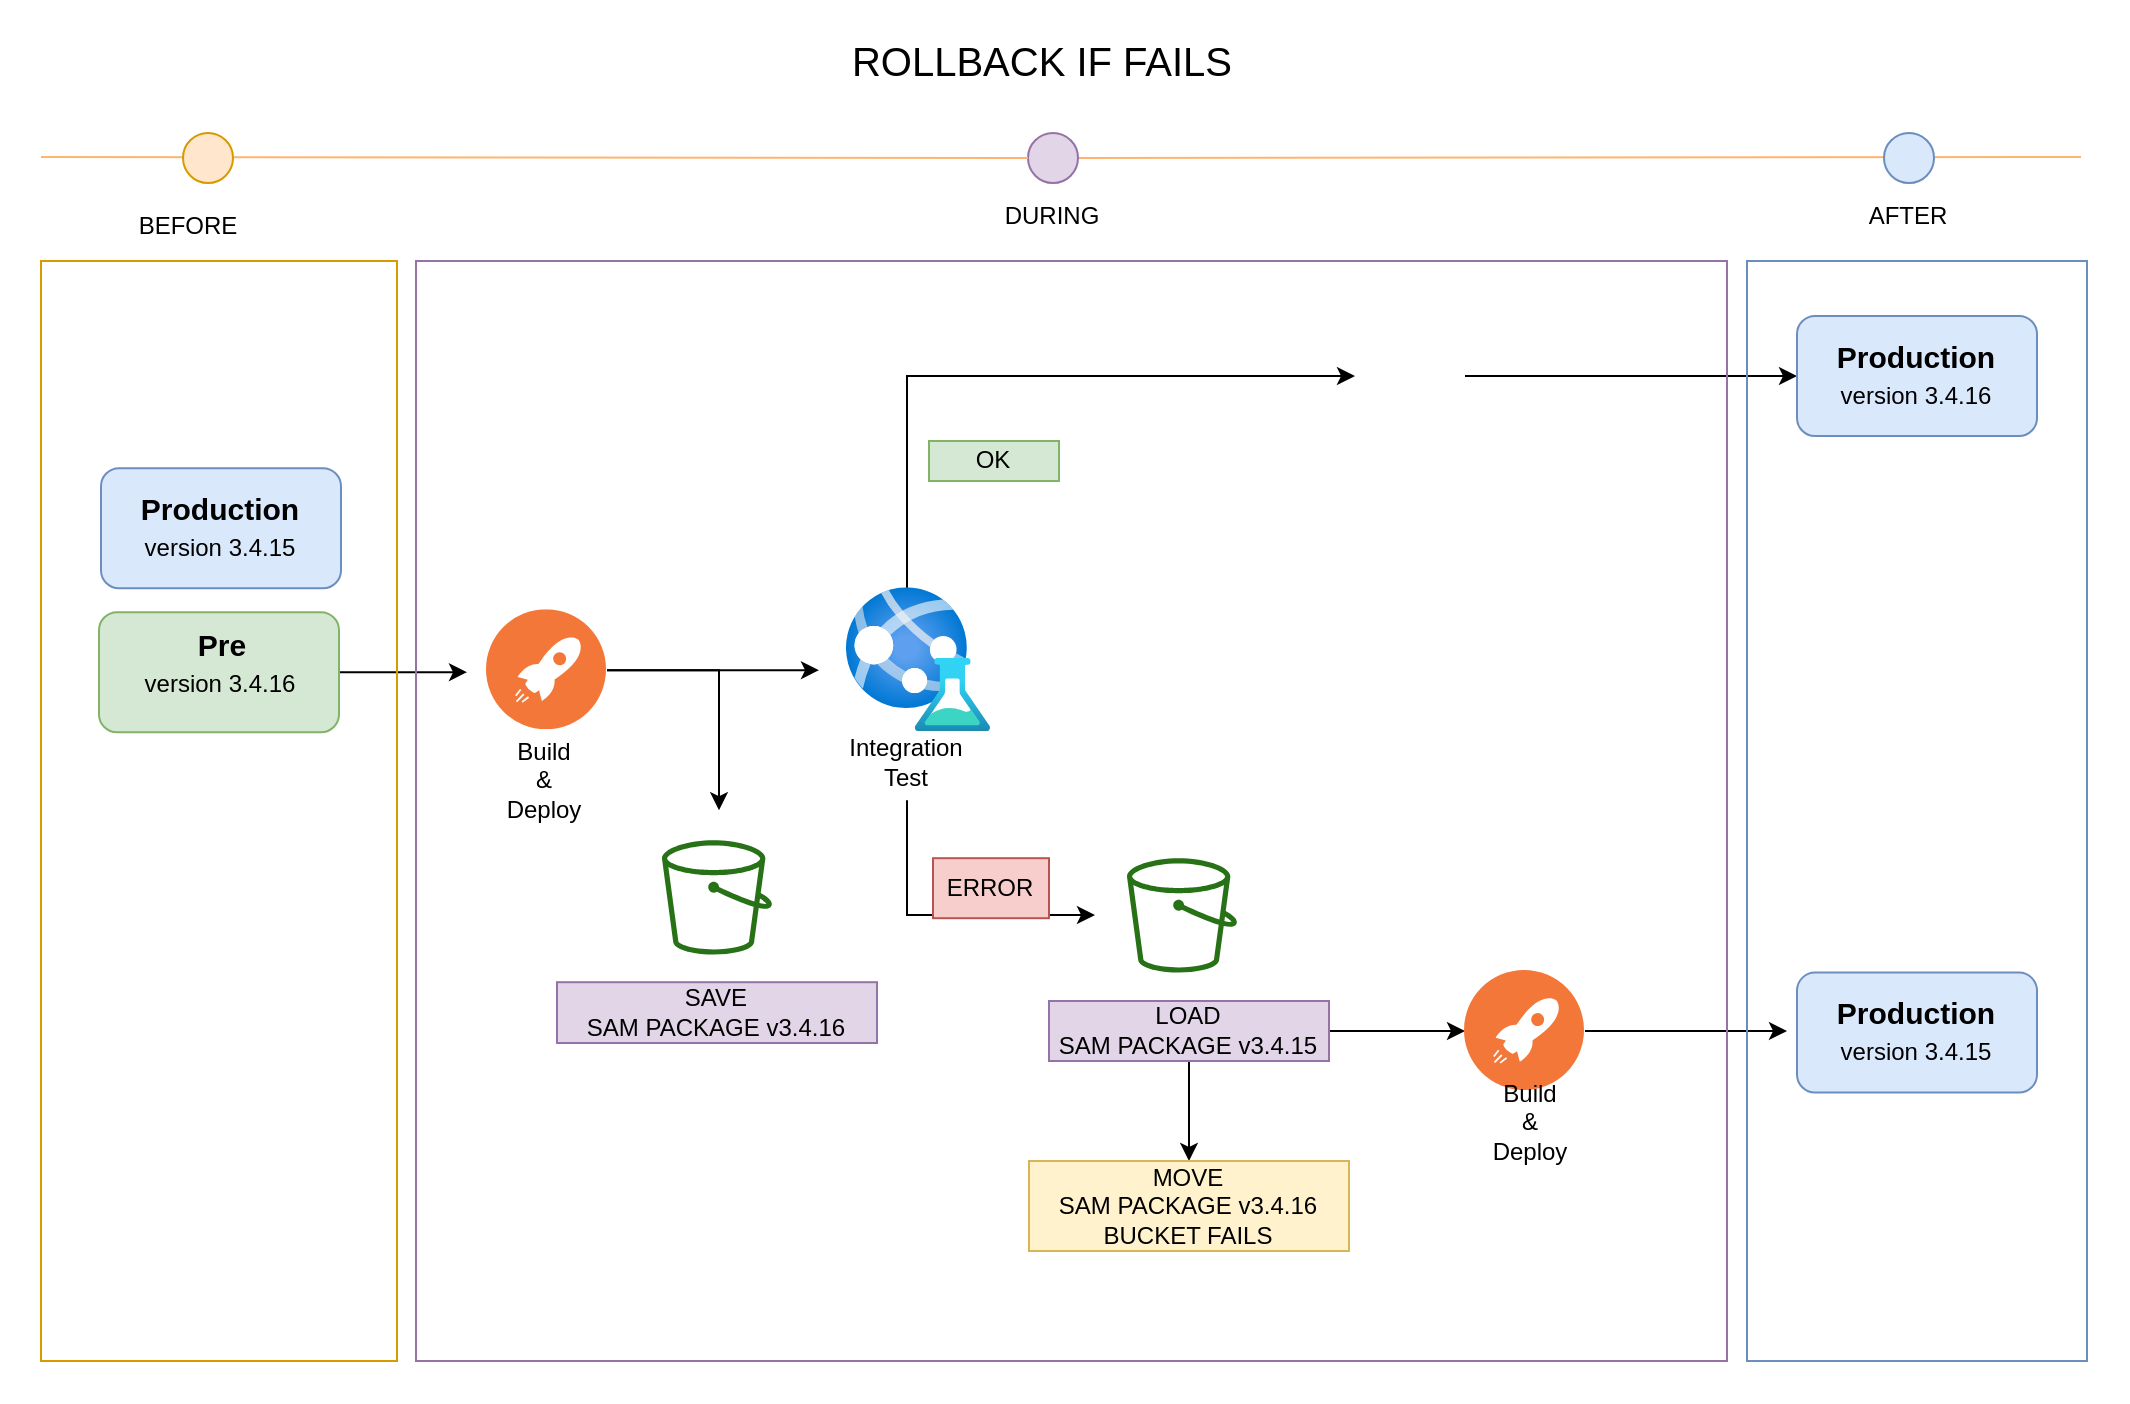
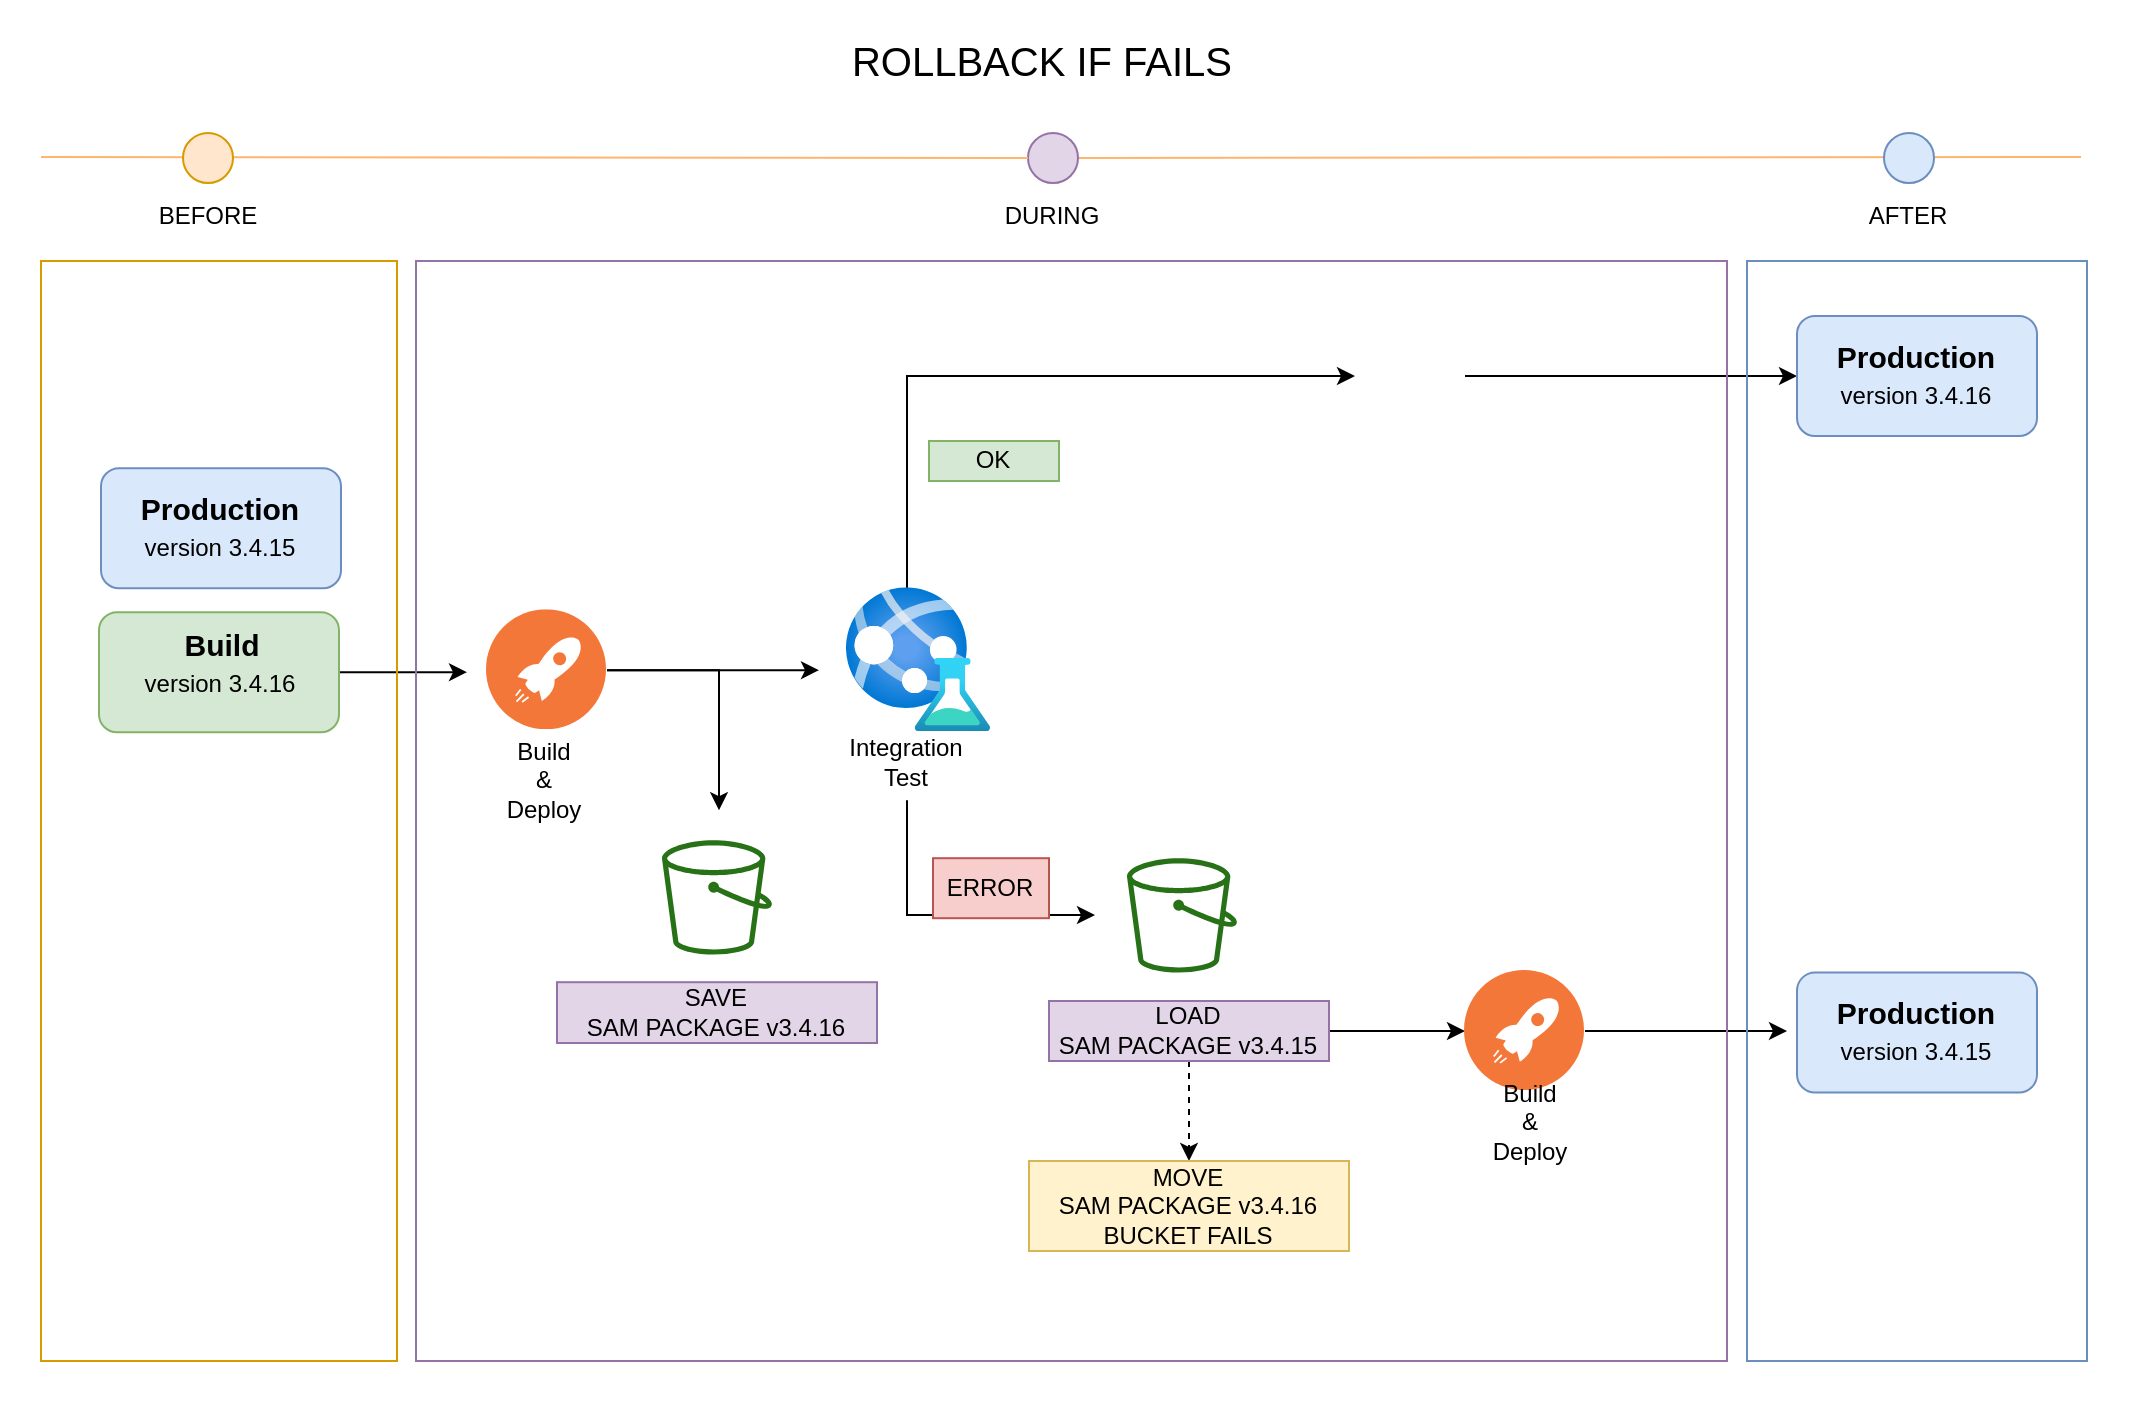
node "BEFORE": moved (188, 227) -> (208, 217)
node "Pre": label "Pre" -> "Build"
edge "LOAD SAM PACKAGE v3.4.15" -> "MOVE SAM PACKAGE v3.4.16 BUCKET FAILS": style solid -> dashed
